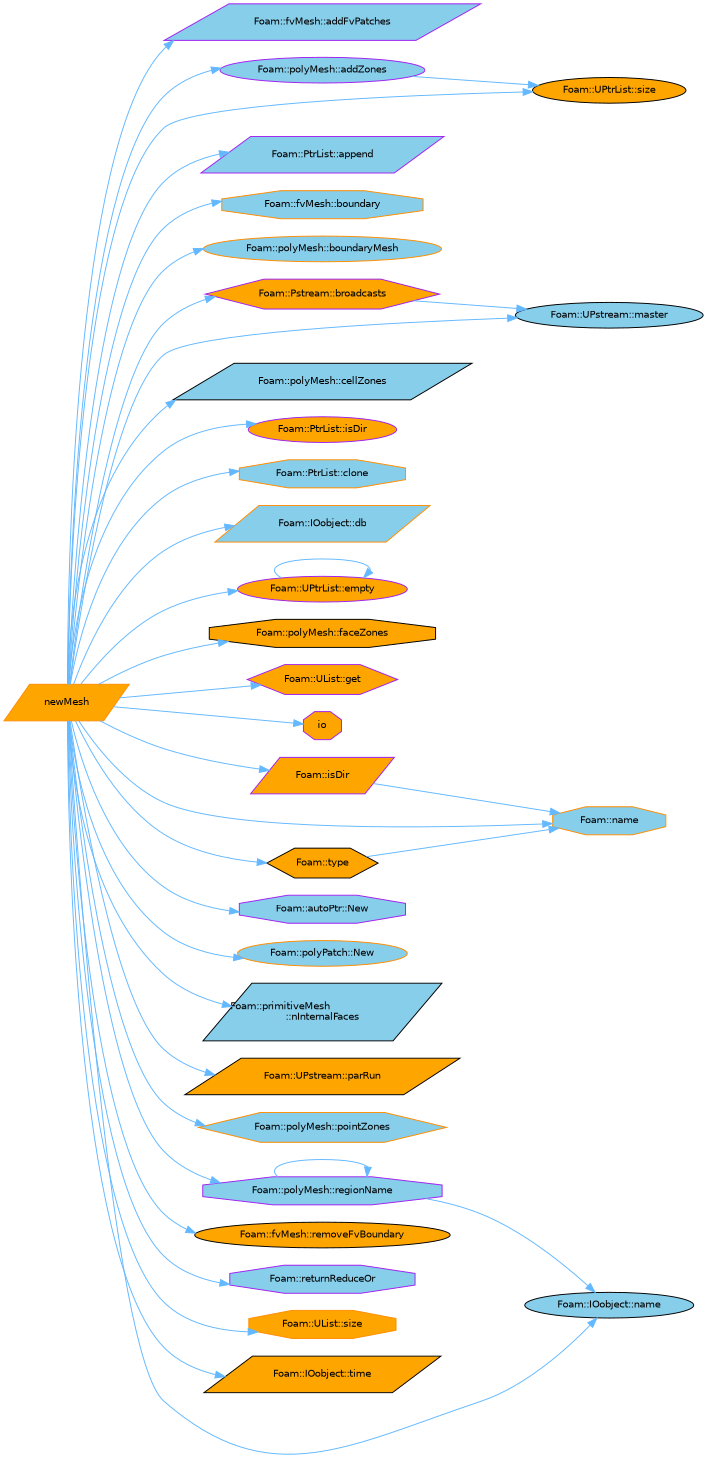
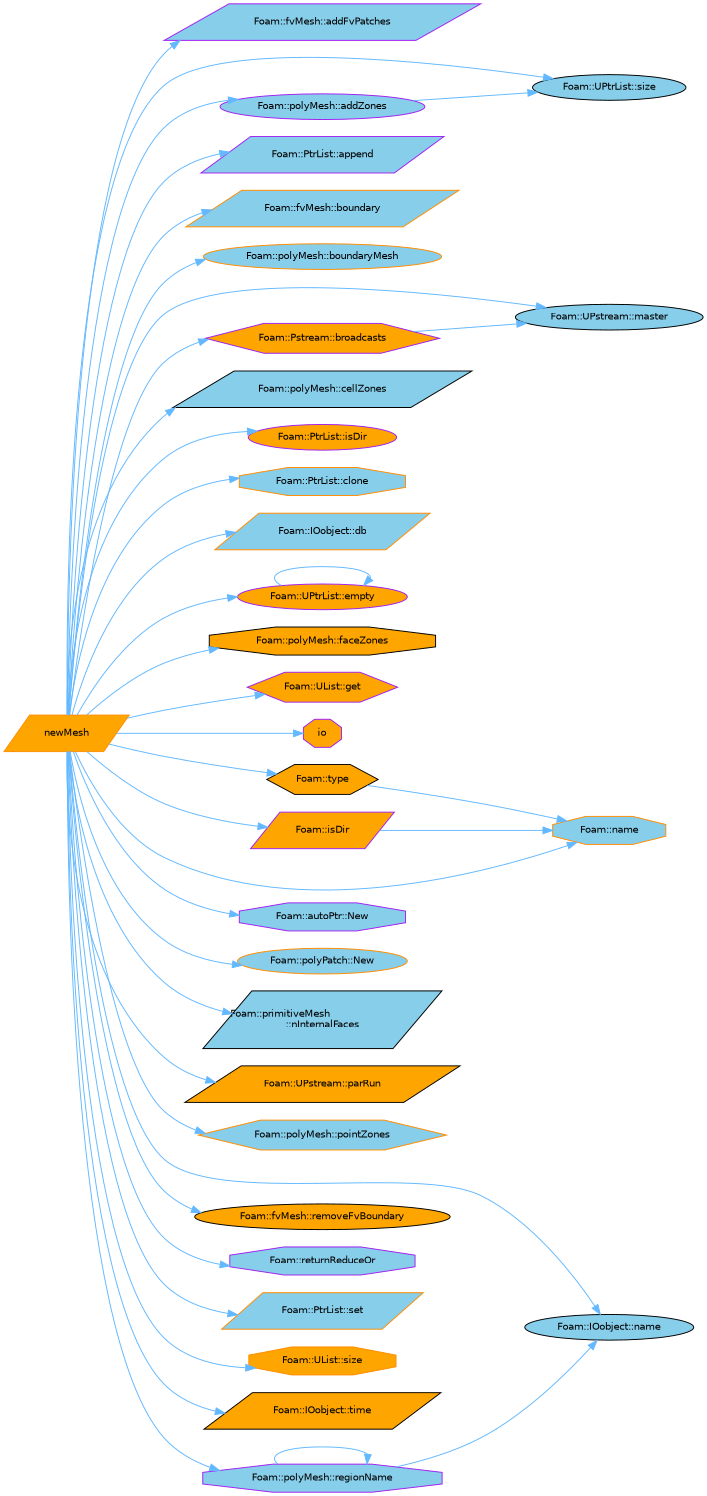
node "Foam::UPtrList::size": fillcolor orange -> skyblue
node "Foam::fvMesh::boundary": shape octagon -> parallelogram
node "Foam::PtrList::set": added
